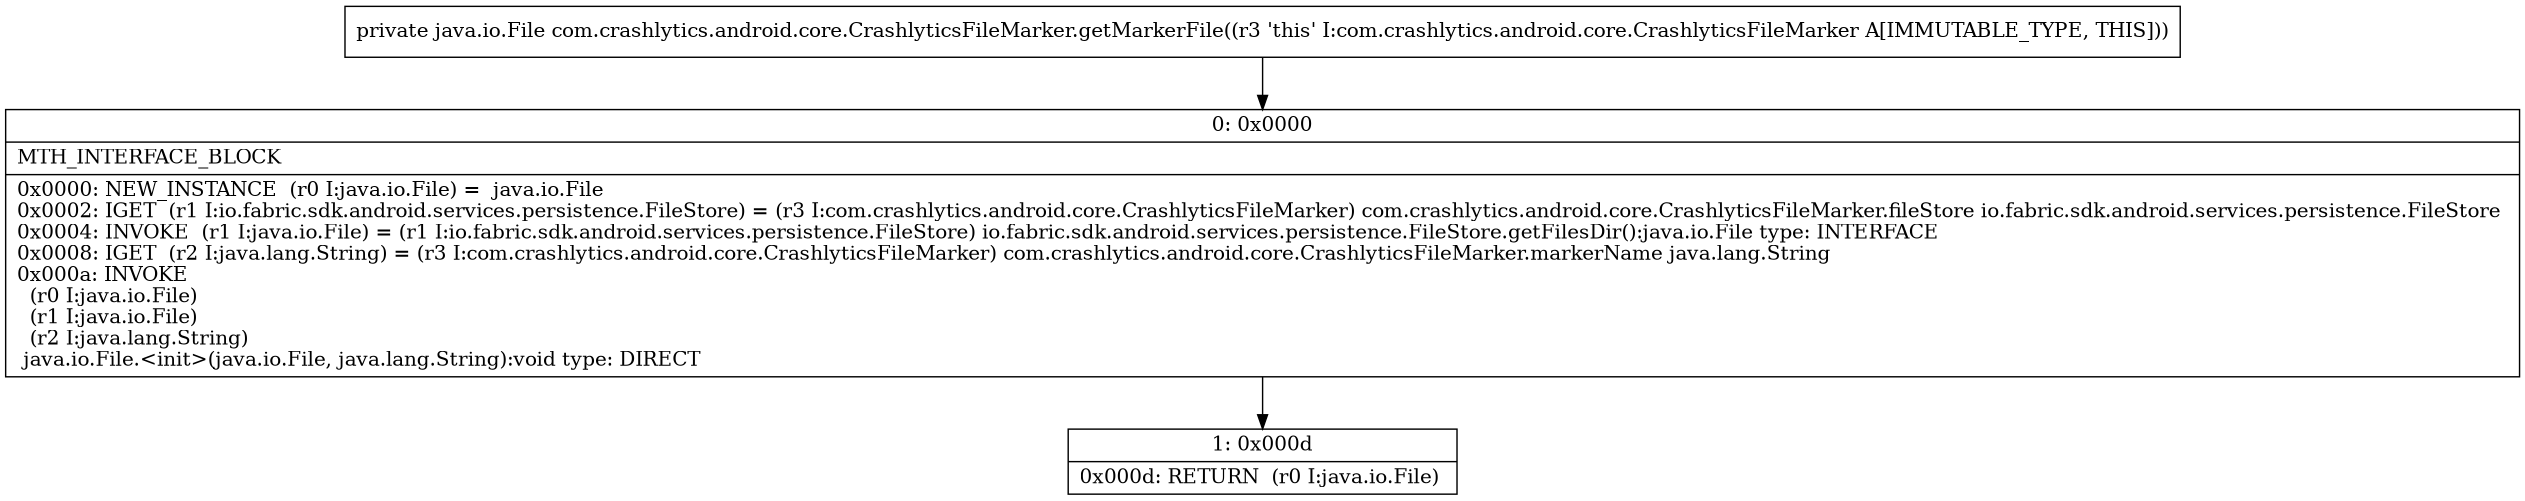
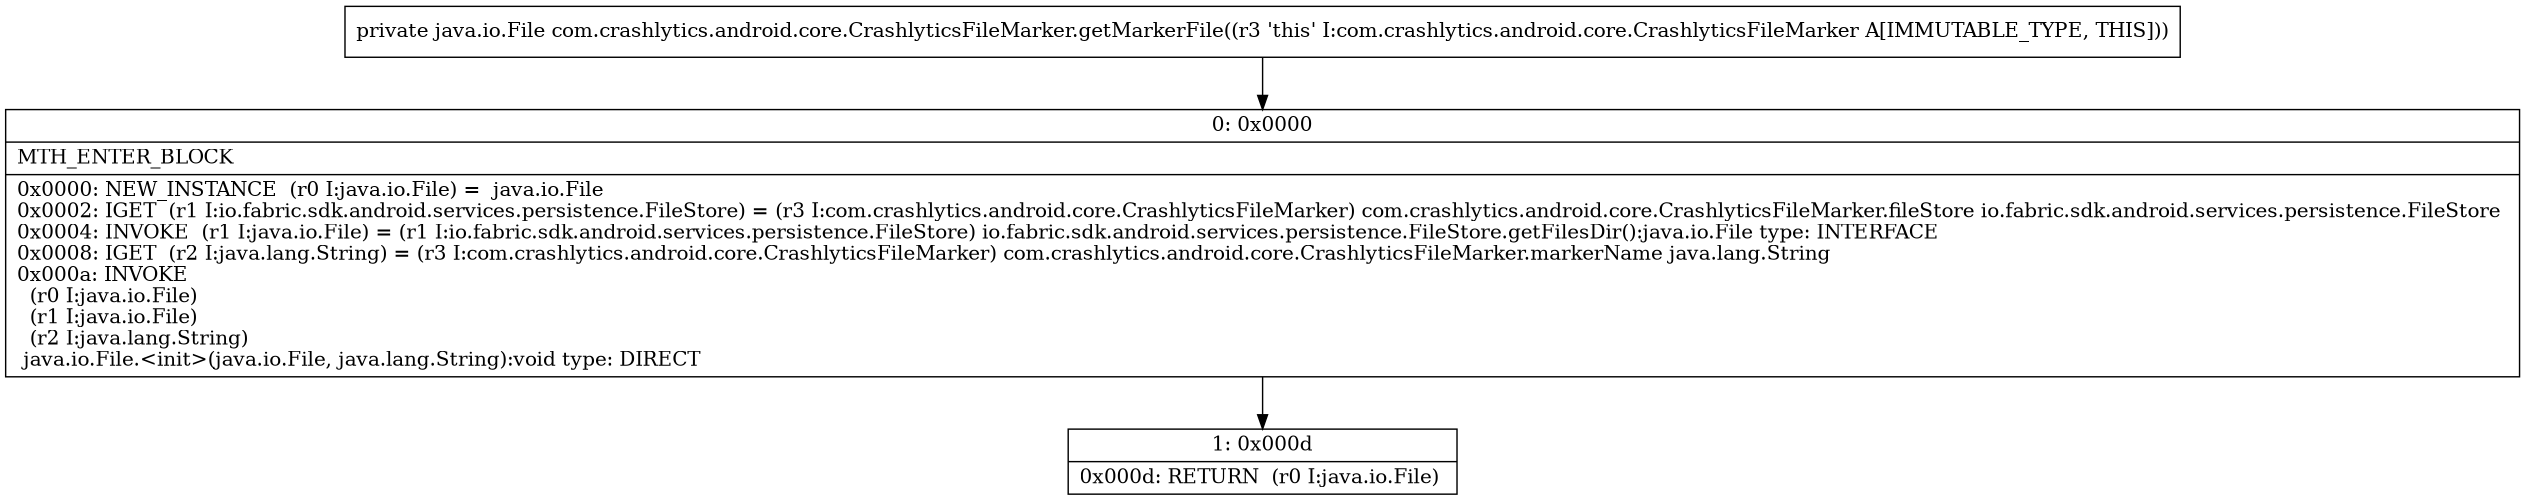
node "0: 0x0000": text "MTH_INTERFACE_BLOCK" -> "MTH_ENTER_BLOCK"
